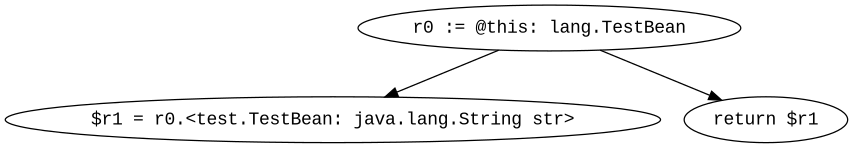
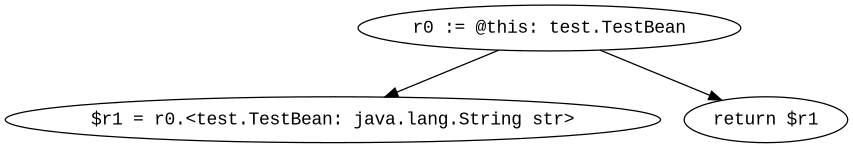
node "r0 := @this: lang.TestBean": label "r0 := @this: lang.TestBean" -> "r0 := @this: test.TestBean"
